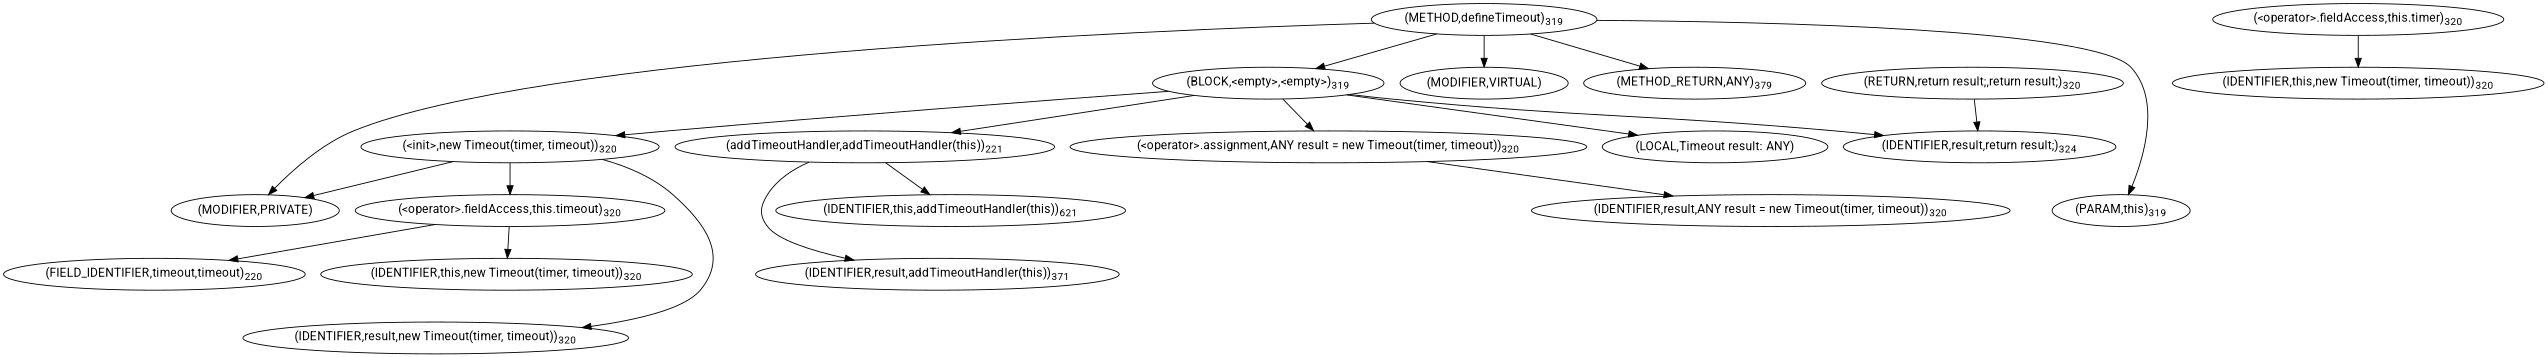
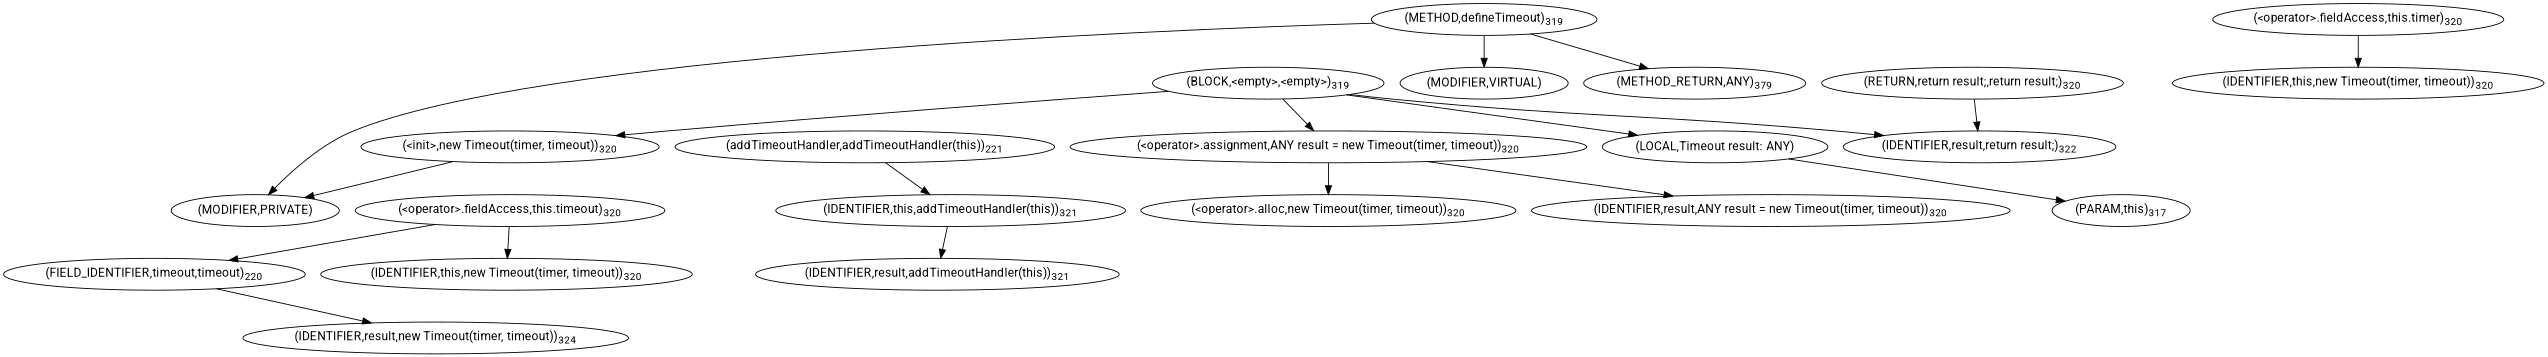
edge "(METHOD,defineTimeout)" -> "(PARAM,this)": now "(LOCAL,Timeout result: ANY)" -> "(PARAM,this)"
edge "(METHOD,defineTimeout)" -> "(BLOCK,<empty>,<empty>)": removed
edge "(BLOCK,<empty>,<empty>)" -> "(addTimeoutHandler,addTimeoutHandler(this))": removed
node "(IDENTIFIER,result,return result;)": text "324" -> "322"
edge "(<init>,new Timeout(timer, timeout))" -> "(<operator>.fieldAccess,this.timeout)": removed
node "(IDENTIFIER,this,addTimeoutHandler(this))": text "621" -> "321"
node "(PARAM,this)": text "319" -> "317"
node "(<operator>.alloc,new Timeout(timer, timeout))": added
edge "(addTimeoutHandler,addTimeoutHandler(this))" -> "(IDENTIFIER,result,addTimeoutHandler(this))": now "(IDENTIFIER,this,addTimeoutHandler(this))" -> "(IDENTIFIER,result,addTimeoutHandler(this))"
edge "(<init>,new Timeout(timer, timeout))" -> "(IDENTIFIER,result,new Timeout(timer, timeout))": now "(FIELD_IDENTIFIER,timeout,timeout)" -> "(IDENTIFIER,result,new Timeout(timer, timeout))"
node "(IDENTIFIER,result,addTimeoutHandler(this))": text "371" -> "321"
node "(IDENTIFIER,result,new Timeout(timer, timeout))": text "320" -> "324"
